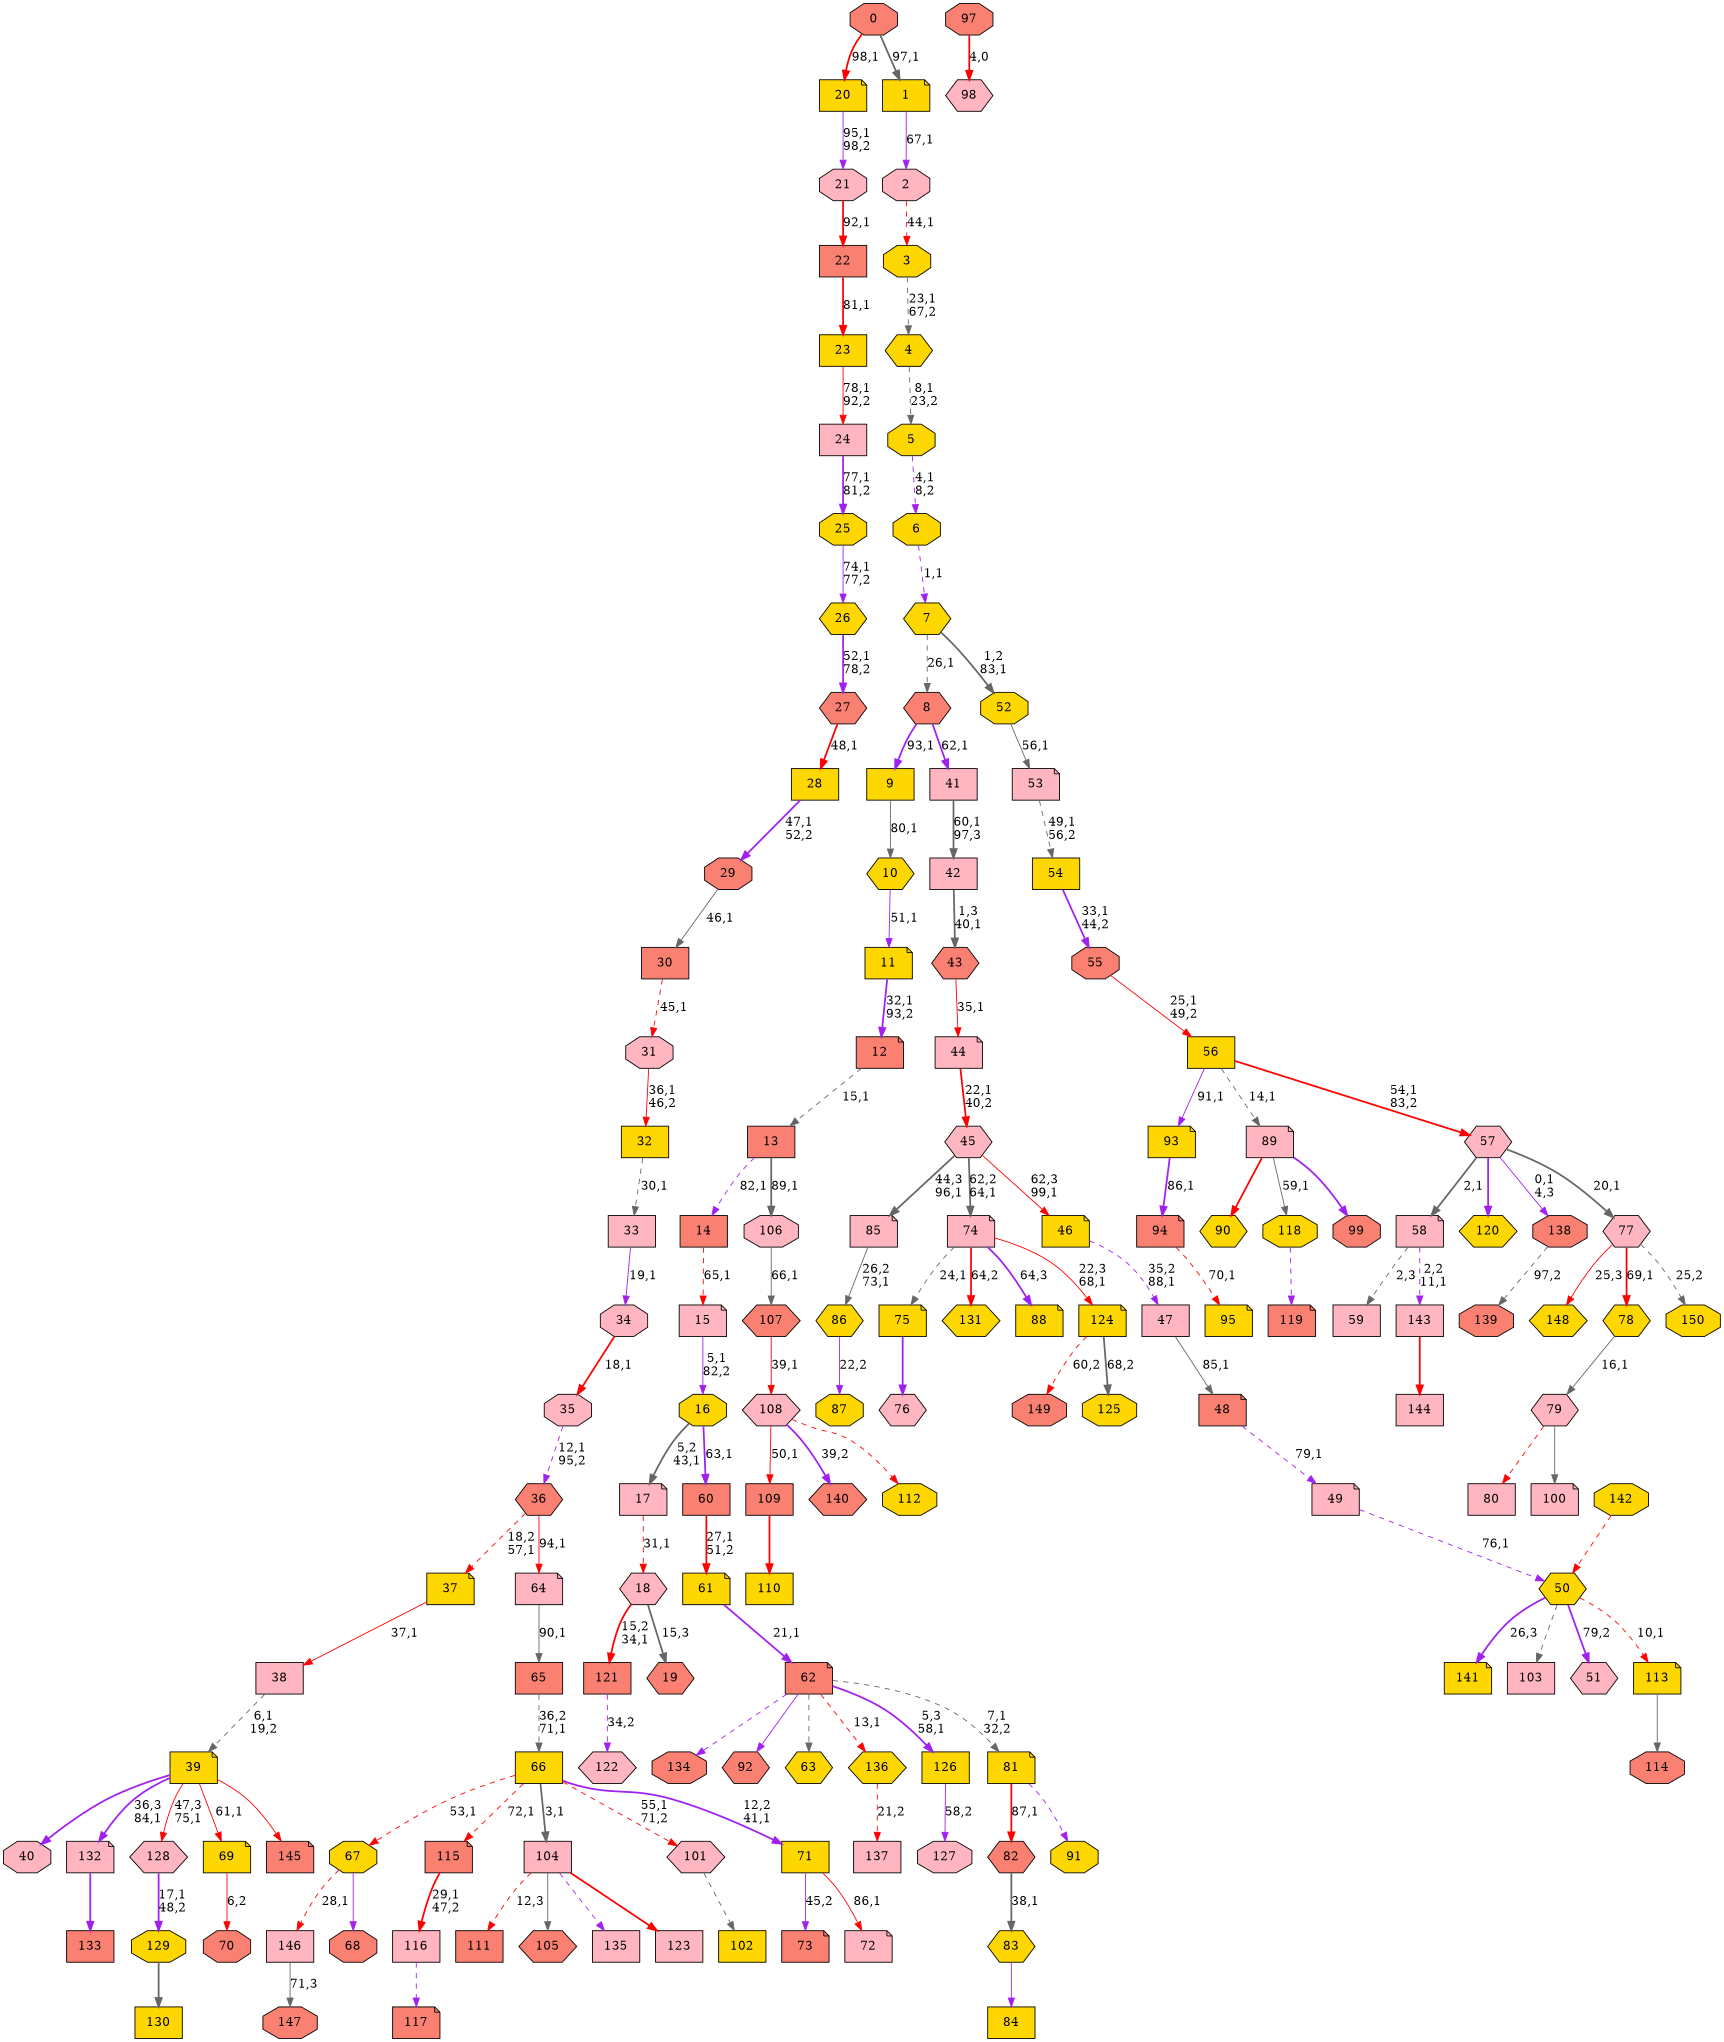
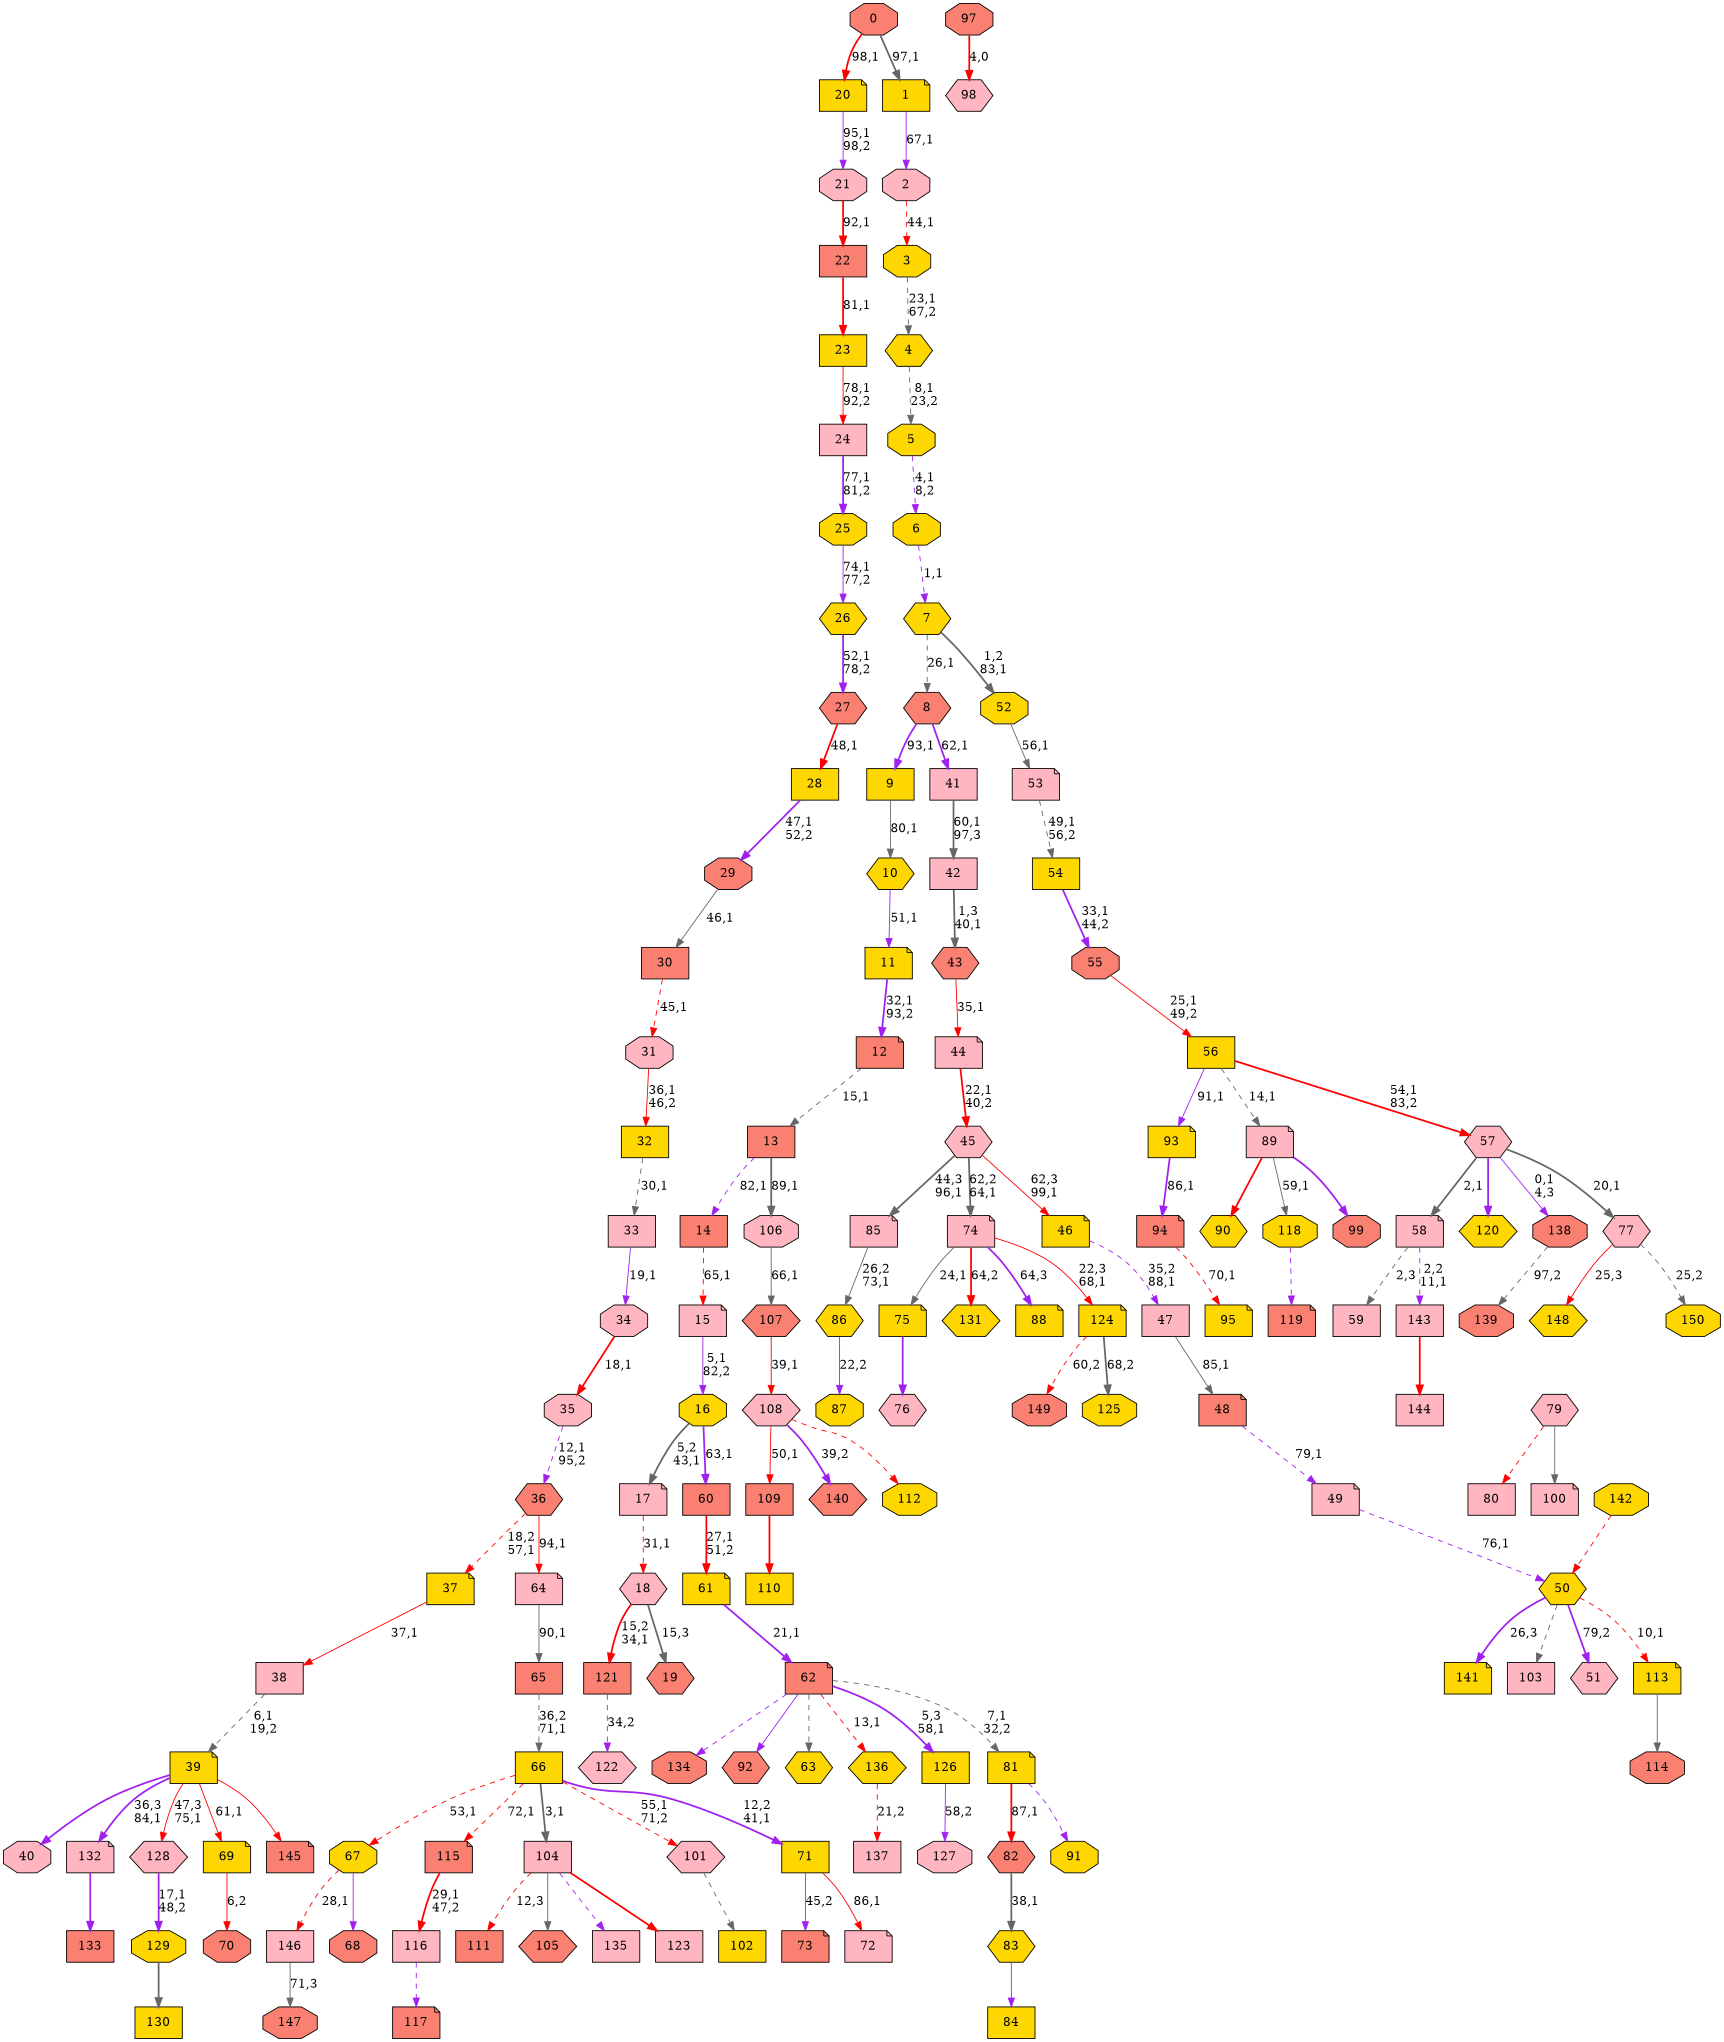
edge "74" -> "75": style dashed -> solid
node "78": removed
